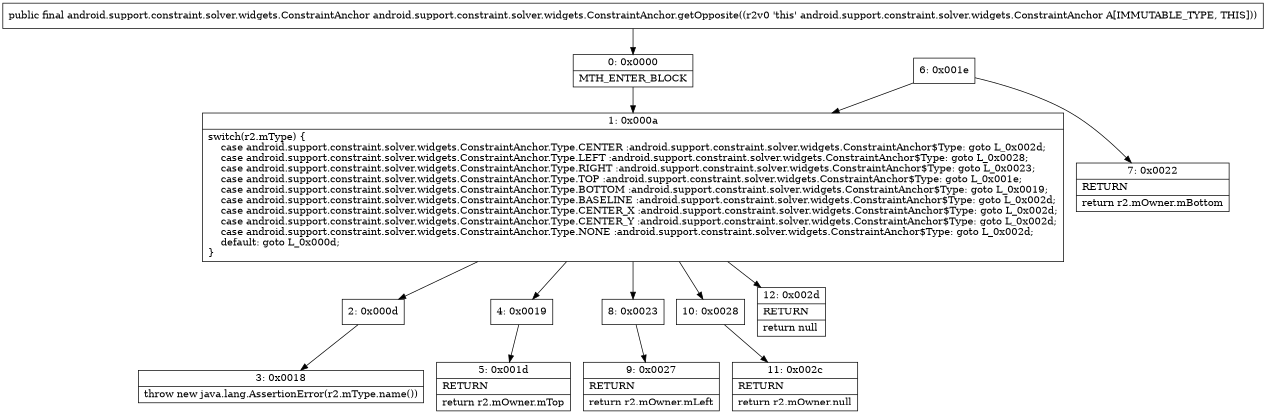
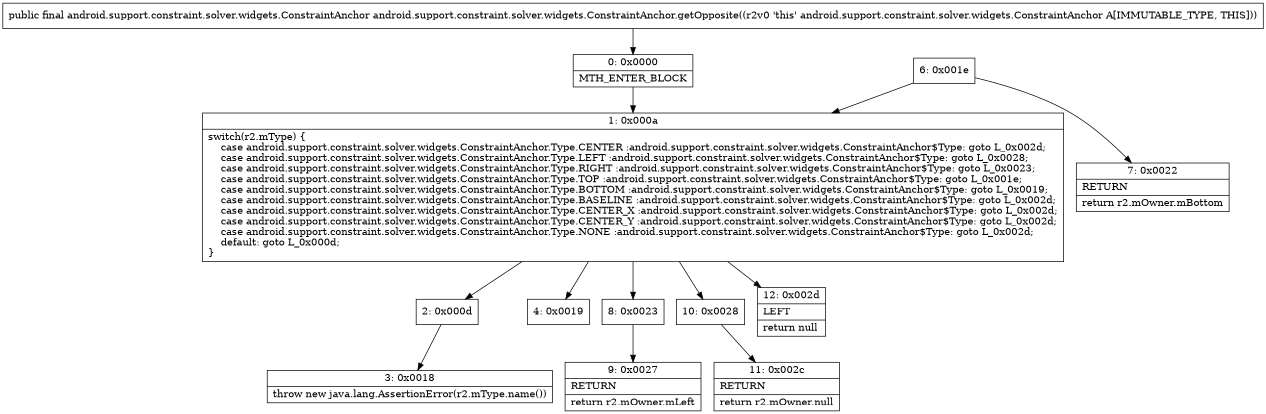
node "12: 0x002d": text "RETURN" -> "LEFT"
node "5: 0x001d": removed
